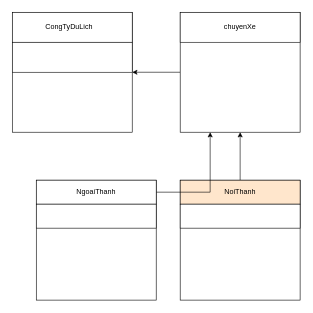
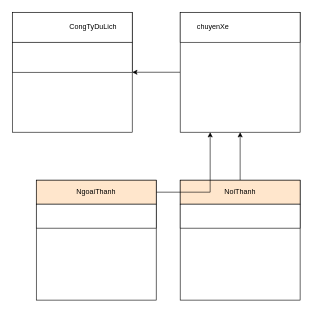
node "CongTyDuLich": moved (69, 27) -> (93, 27)
node "chuyenXe": moved (240, 27) -> (213, 27)
node "NgoaiThanh": fillcolor #ffffff -> #ffe6cc
